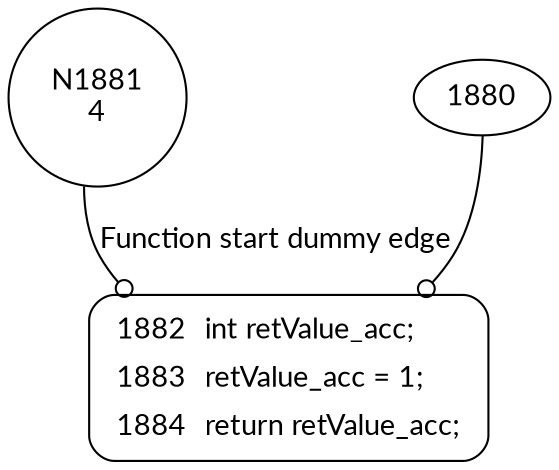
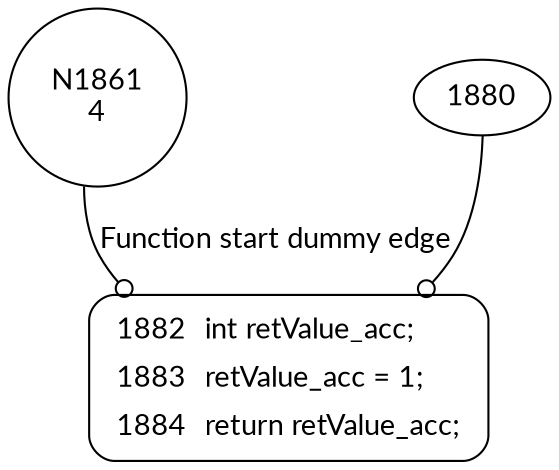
node "N1881 4": label "N1881 4" -> "N1861 4"
